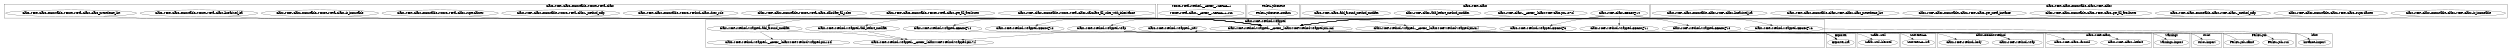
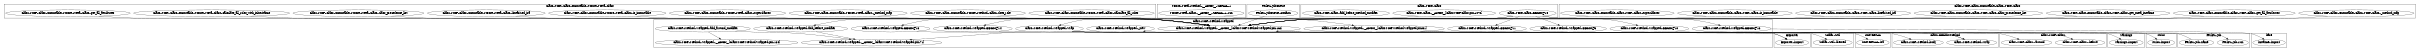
node "Class::MOP::Class::add_around_method_modifier": removed
node "Exporter::isa": label "Exporter::isa" -> "Exporter::import"
